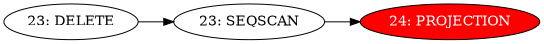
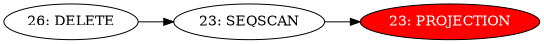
node "23: DELETE": label "23: DELETE" -> "26: DELETE"
node "24: PROJECTION": label "24: PROJECTION" -> "23: PROJECTION"
